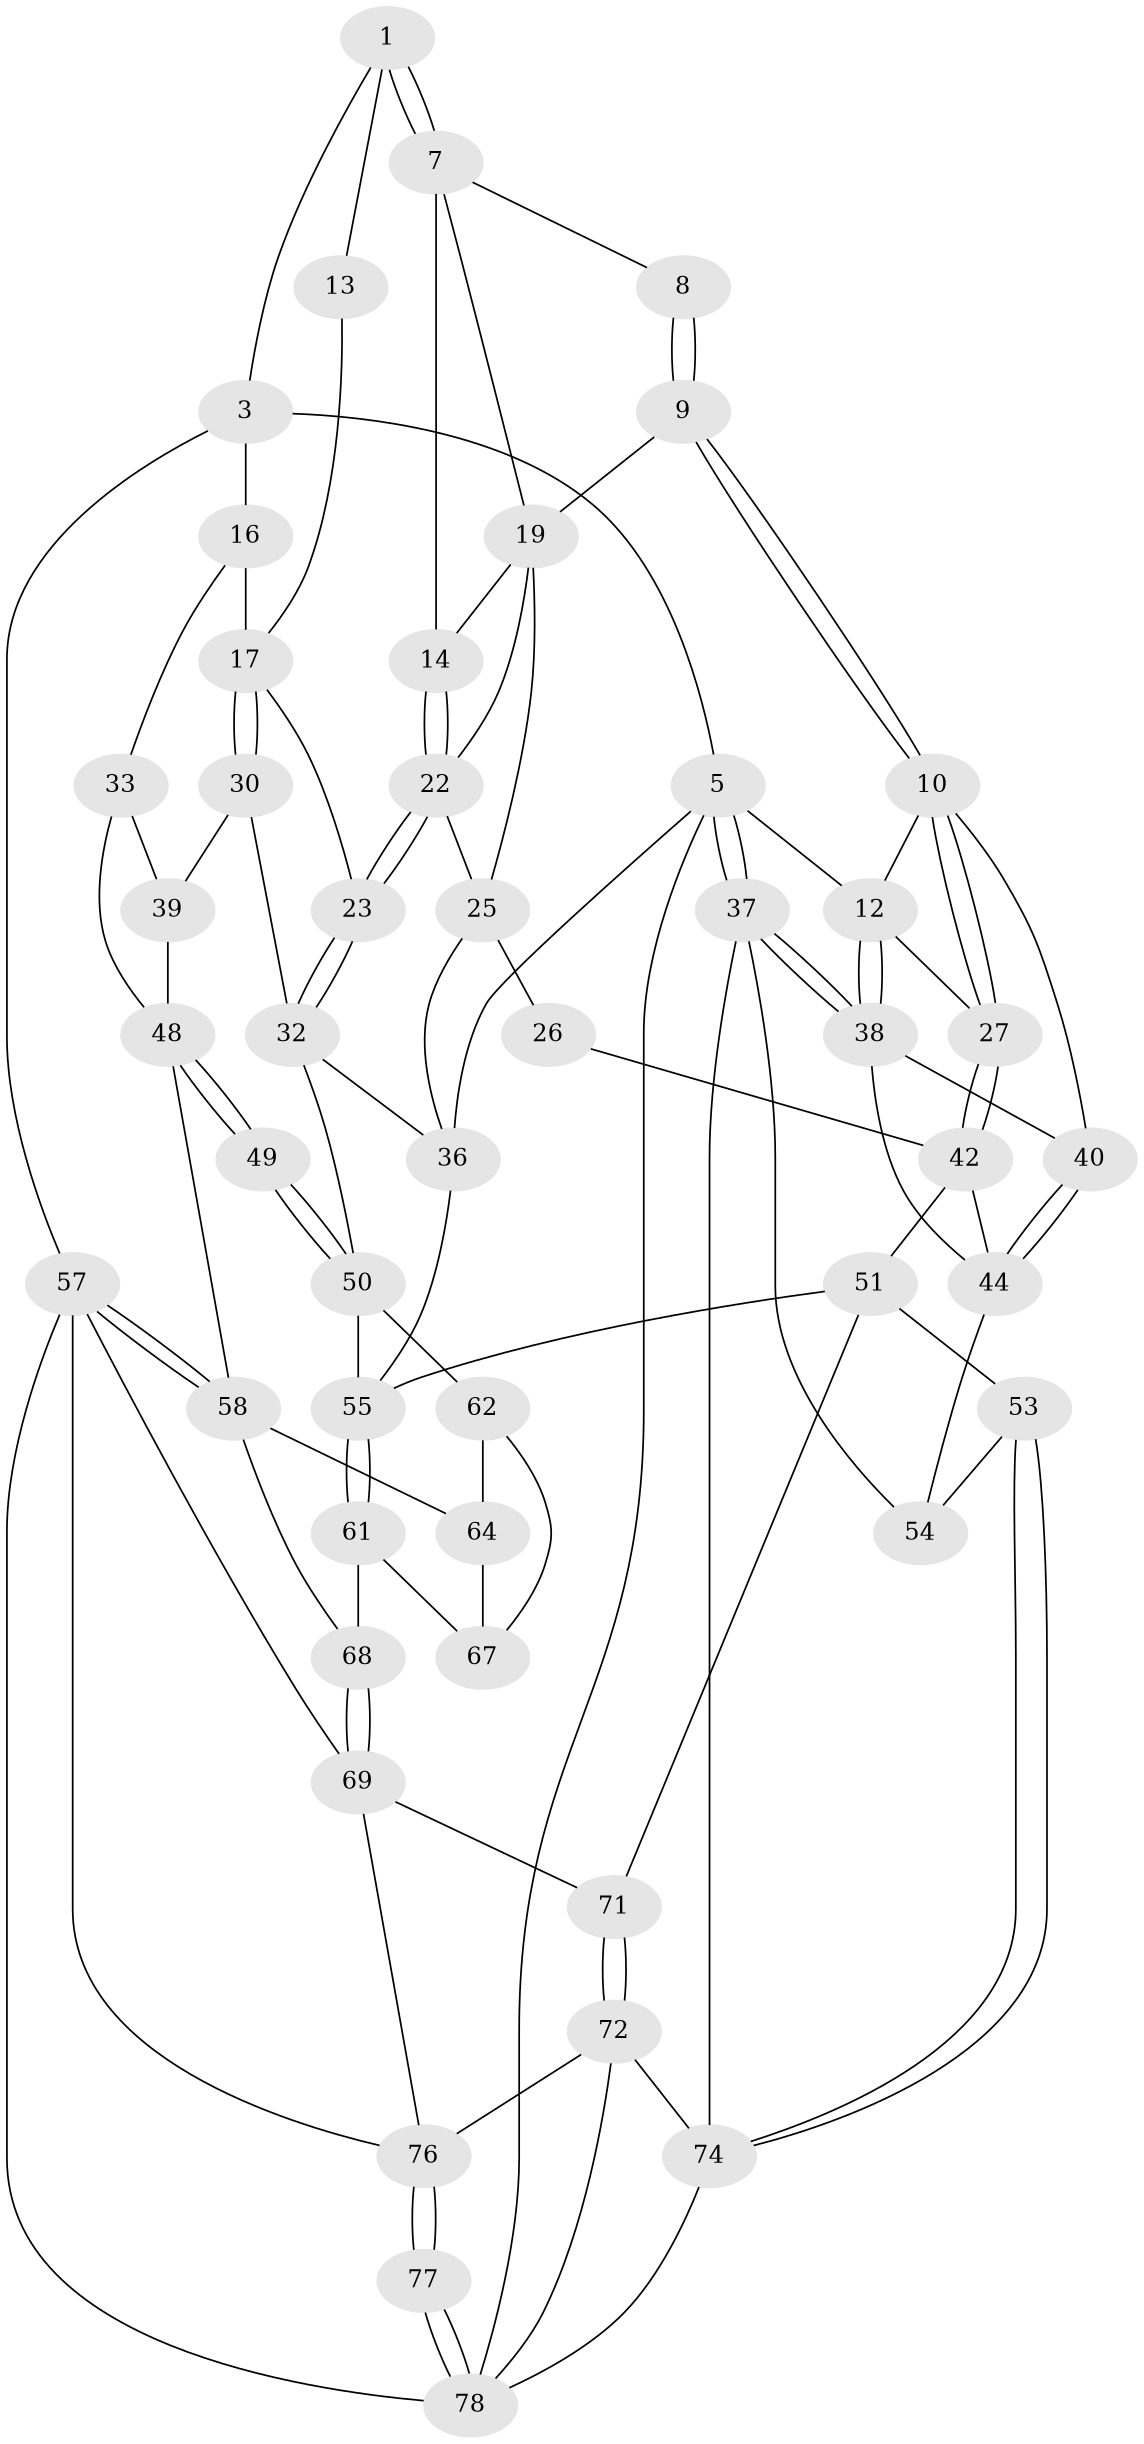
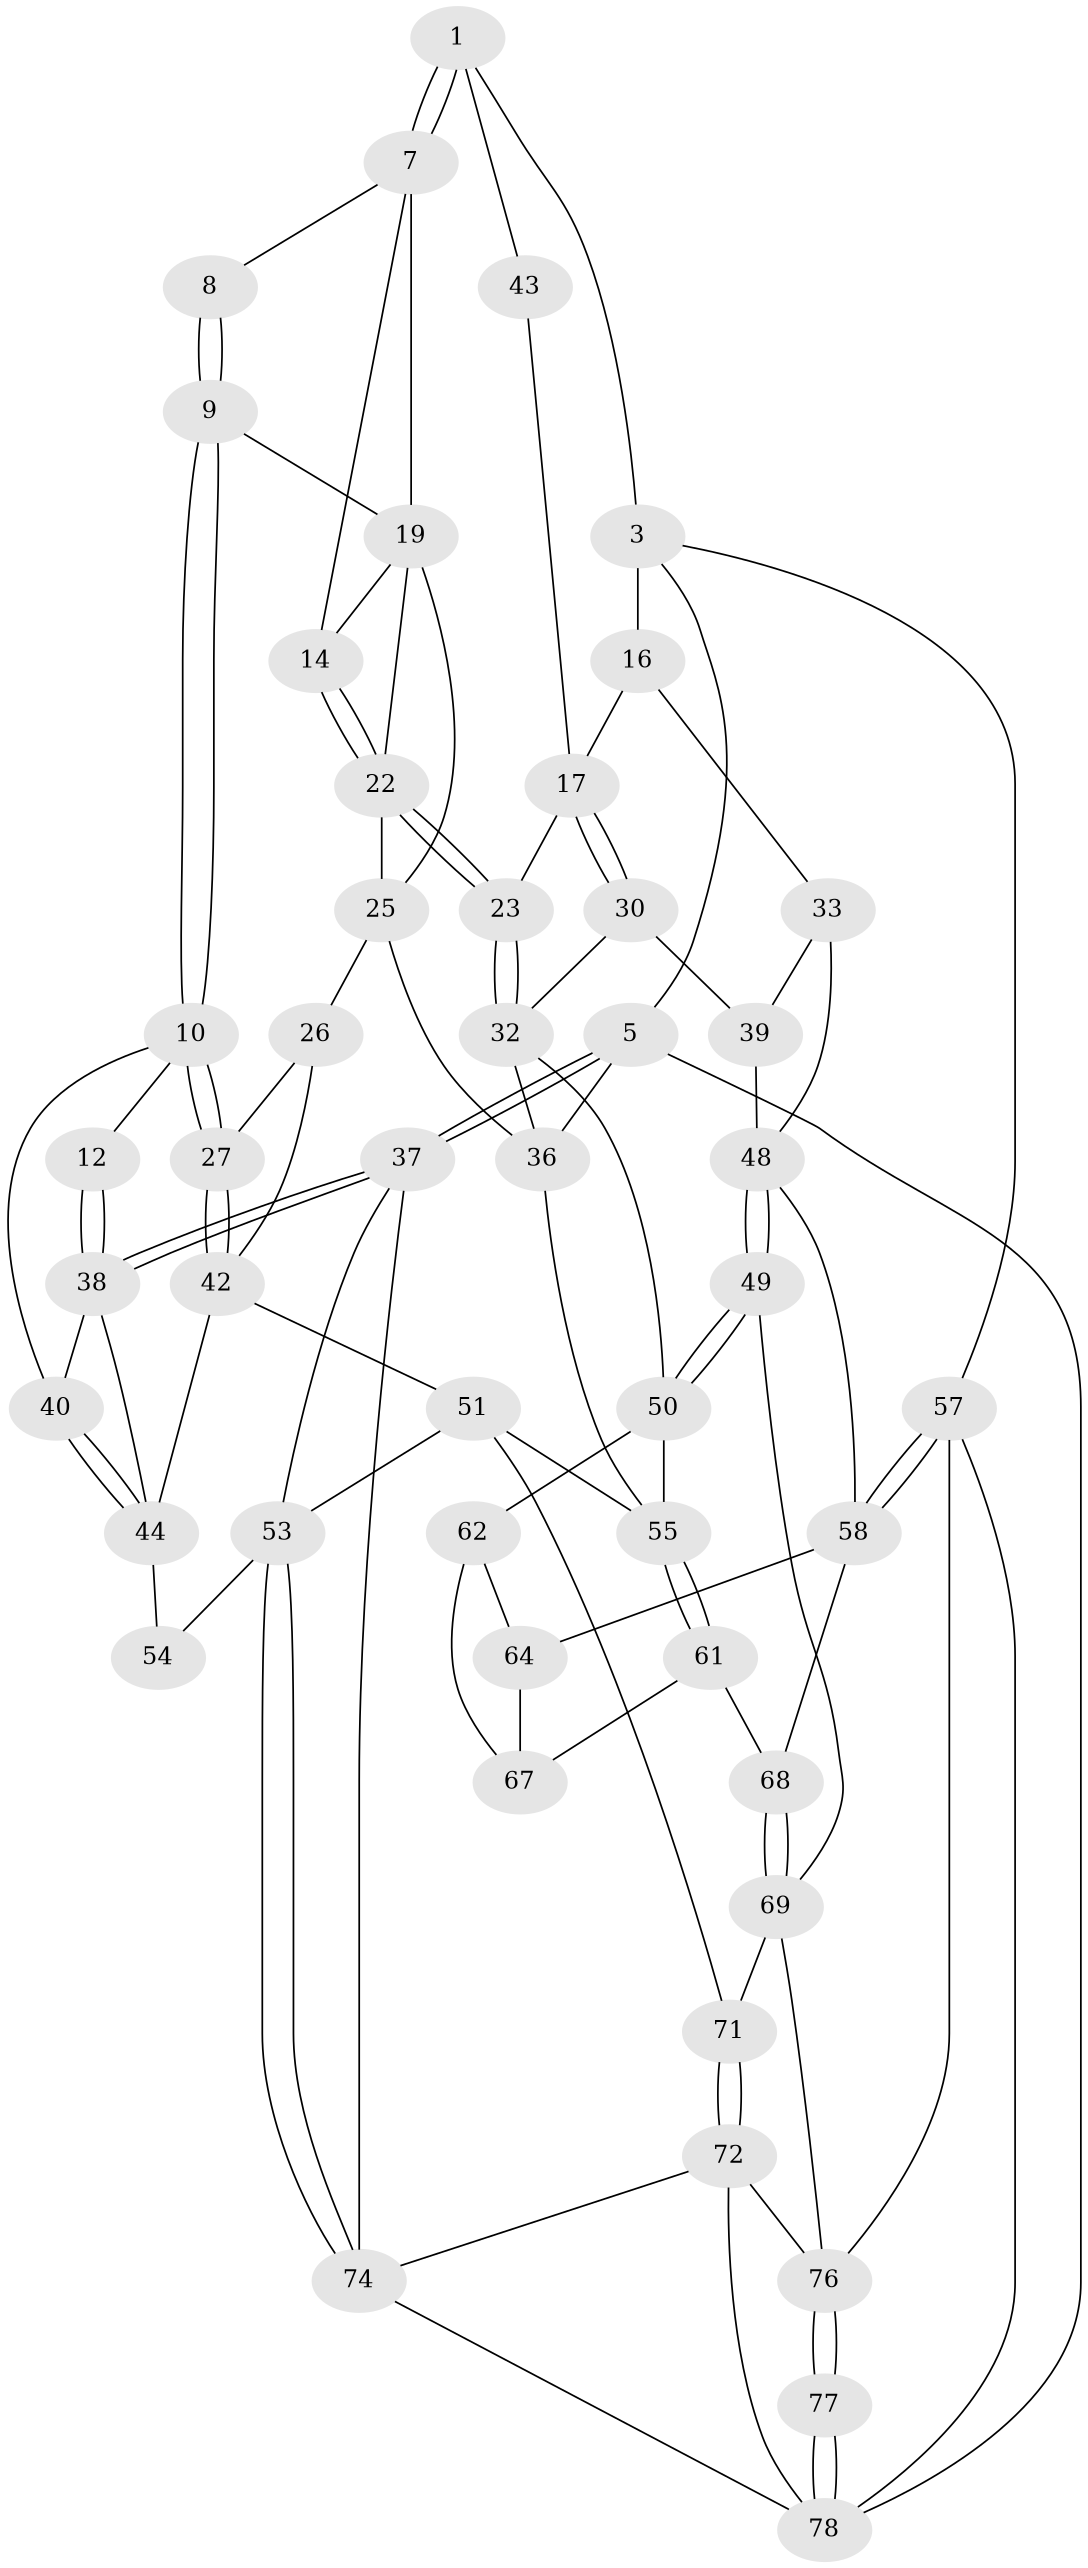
node "13": label "13" -> "43"
edge "5" -- "12": removed
edge "12" -- "27": now "26" -- "27"
edge "37" -- "54": now "37" -- "53"
edge "57" -- "69": now "49" -- "69"
